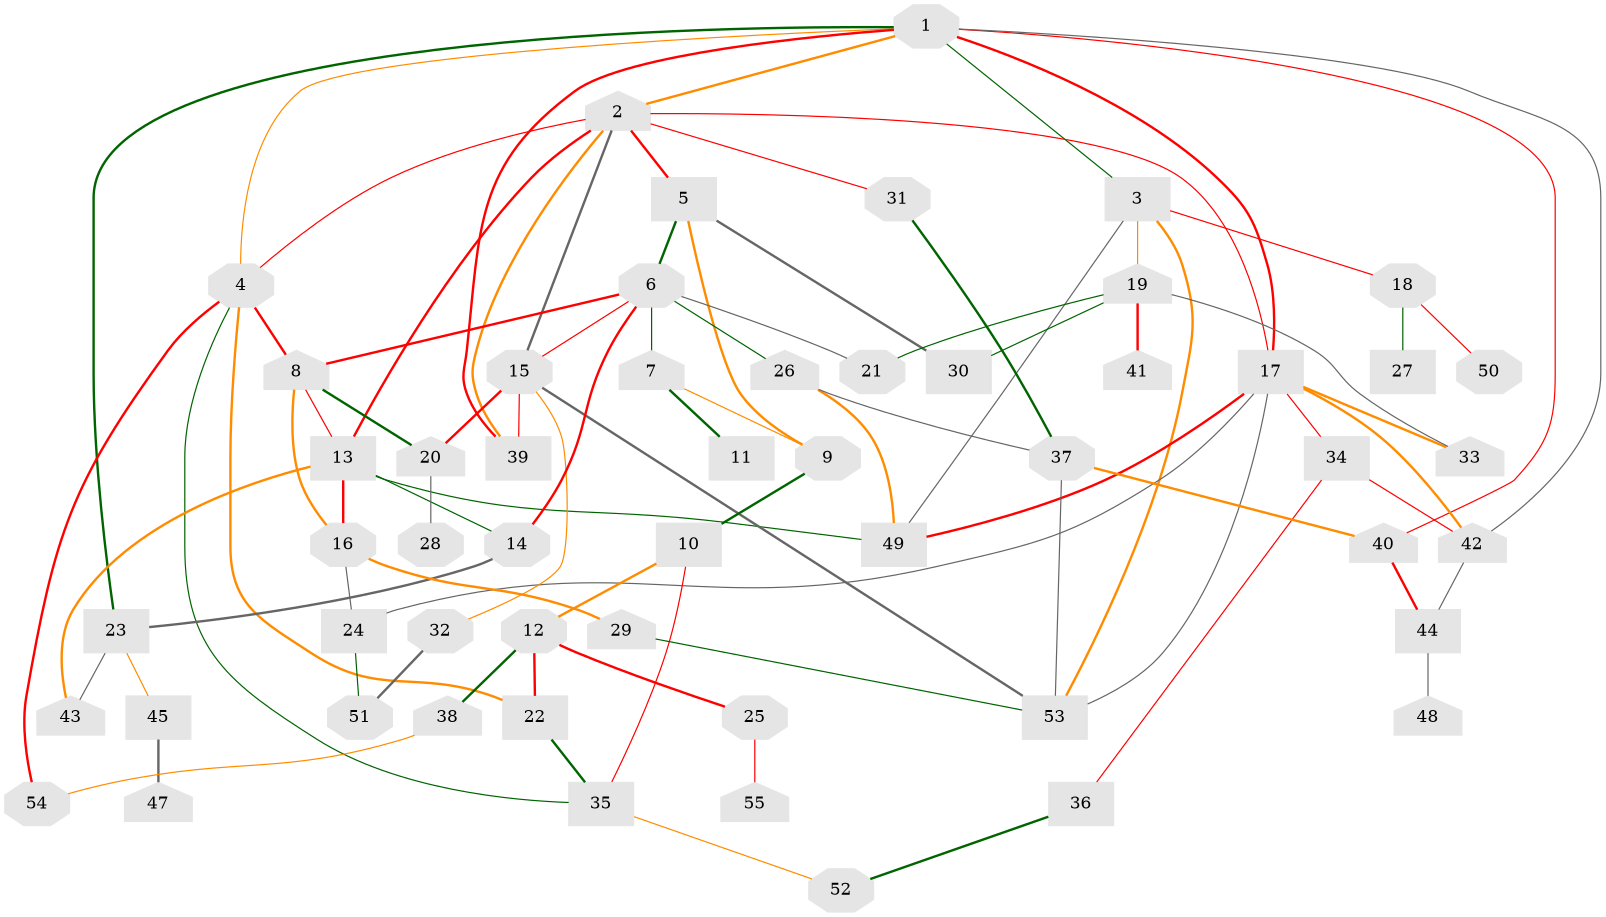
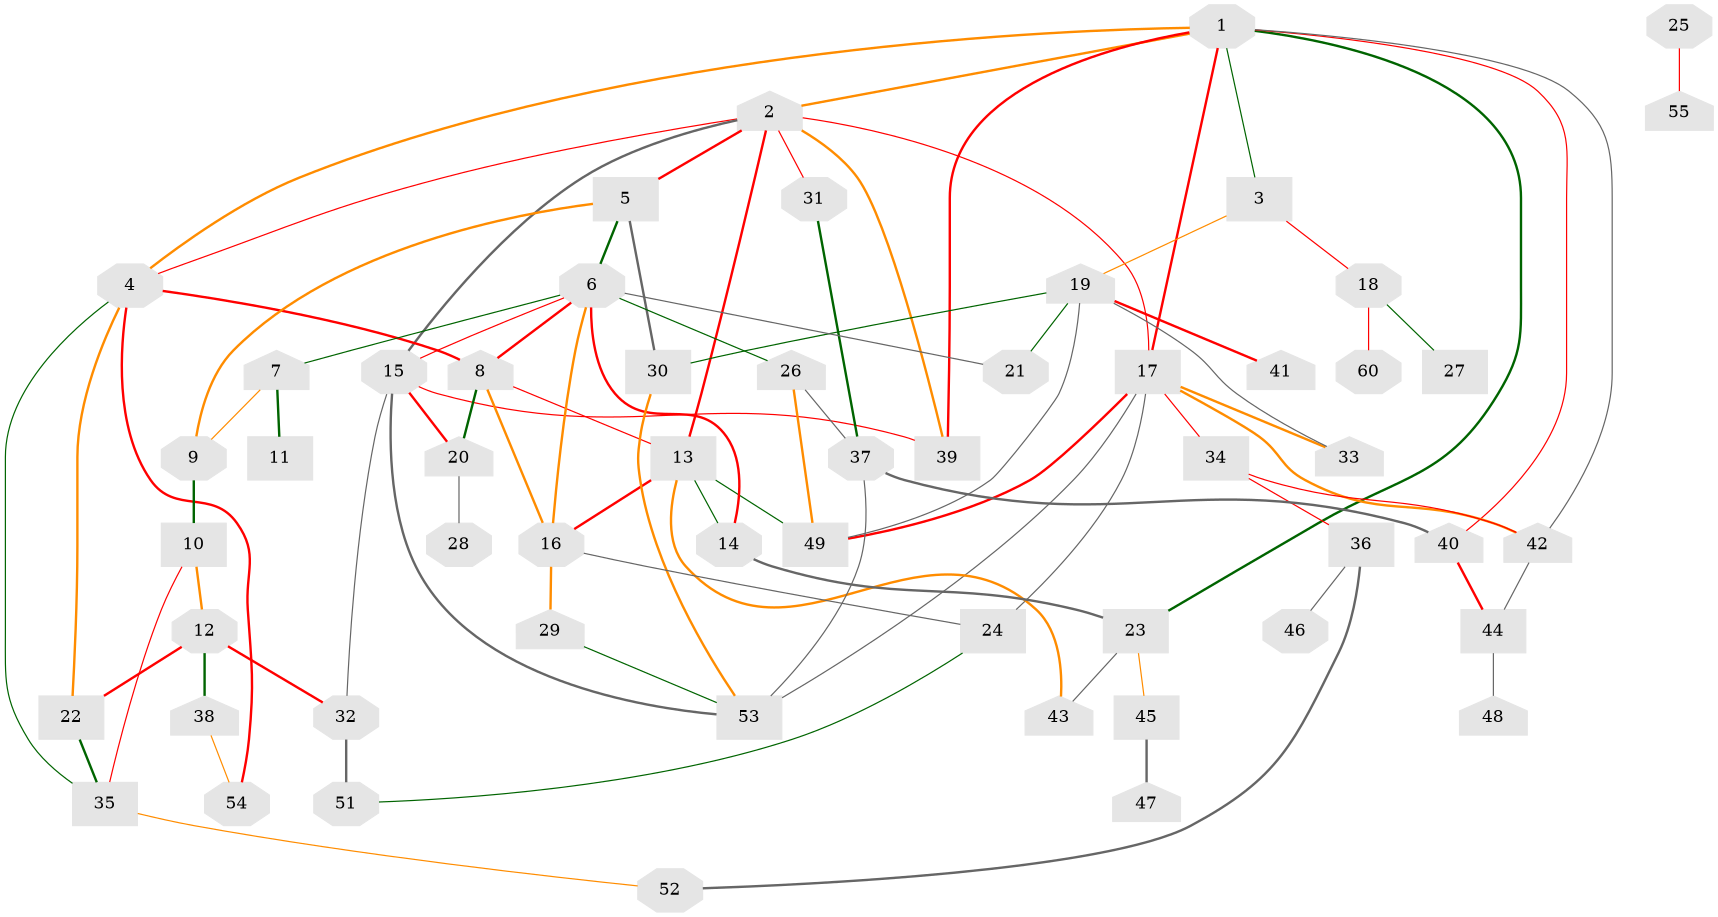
edge "1" -- "4": style solid -> bold
edge "3" -- "49": now "19" -- "49"
node "50": label "50" -> "60"
edge "6" -- "16": added
edge "3" -- "53": now "30" -- "53"
edge "37" -- "40": color darkorange -> gray40
edge "15" -- "32": color darkorange -> gray40
node "46": added
edge "12" -- "25": now "12" -- "32"
edge "36" -- "52": color darkgreen -> gray40
